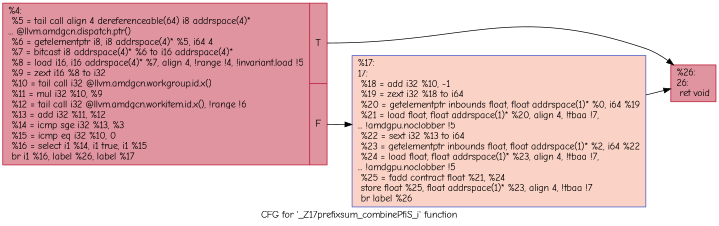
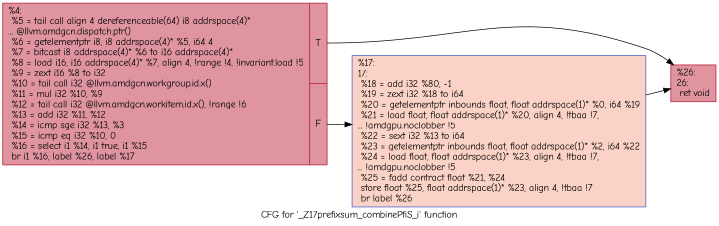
node "%17:": text "%18 = add i32 %10, -1" -> "%18 = add i32 %80, -1"
